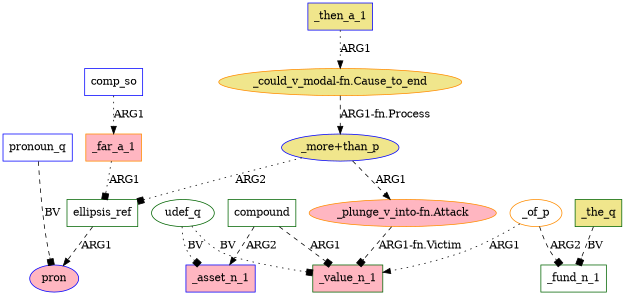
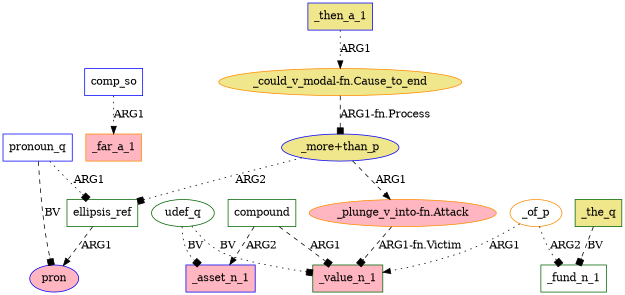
edge "_could_v_modal-fn.Cause_to_end" -> "_more+than_p": arrowhead normal -> box
edge "_far_a_1" -> "ellipsis_ref": now "pronoun_q" -> "ellipsis_ref"
edge "_of_p" -> "_fund_n_1": style dashed -> dotted
